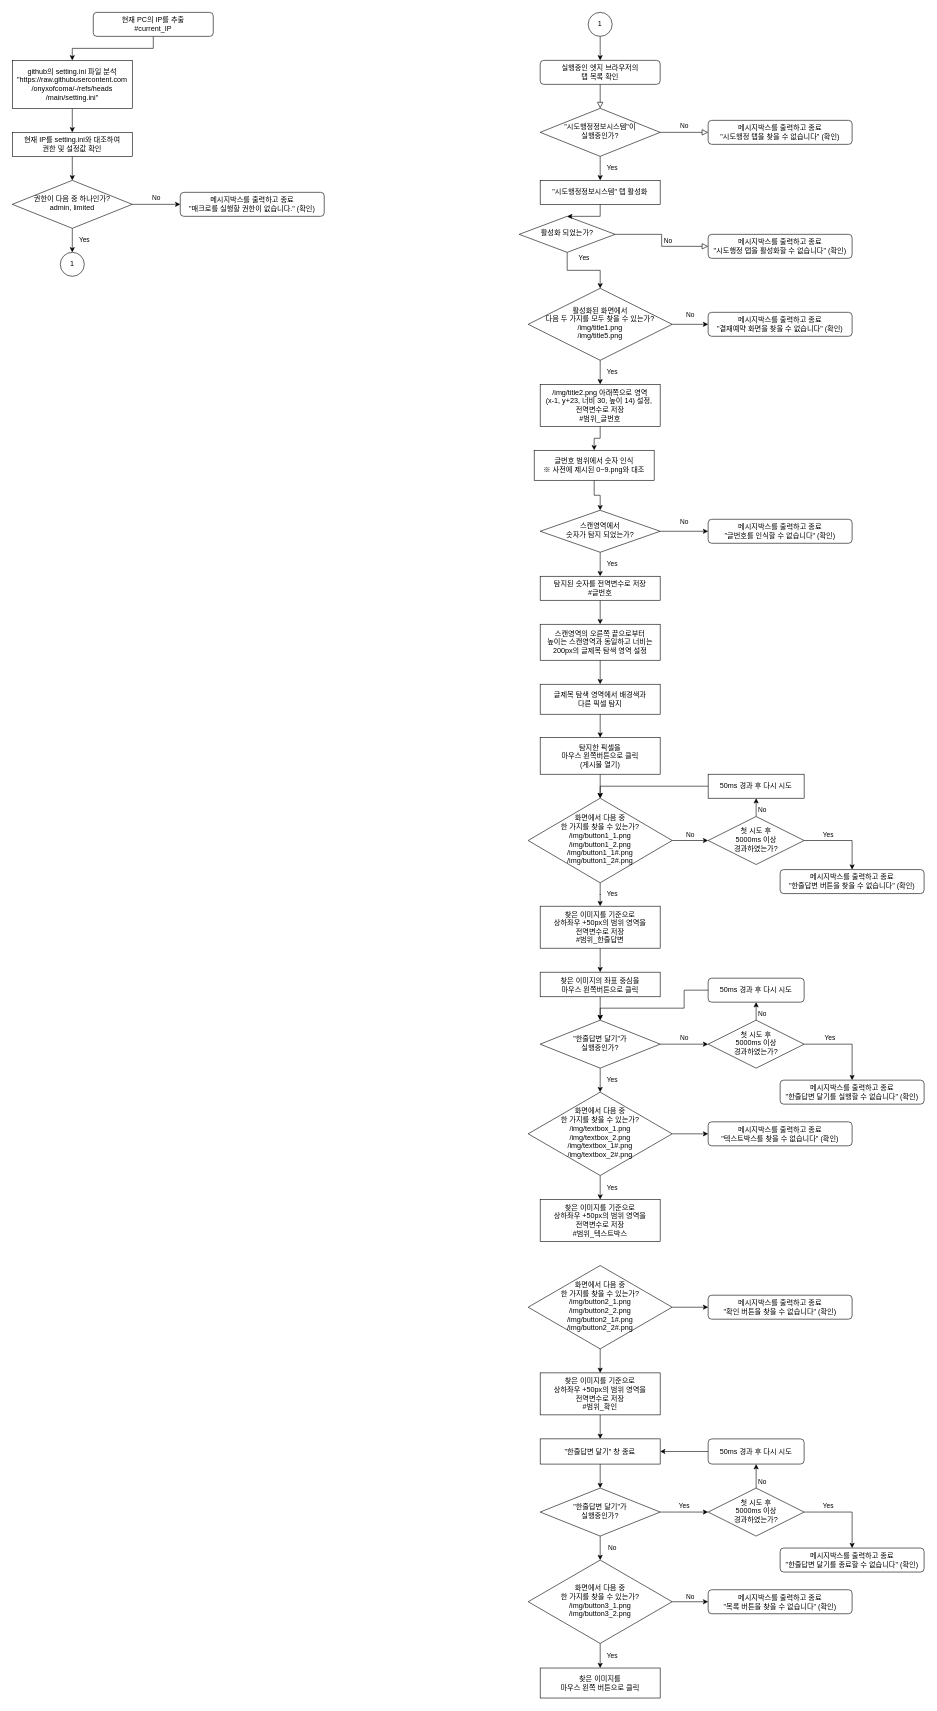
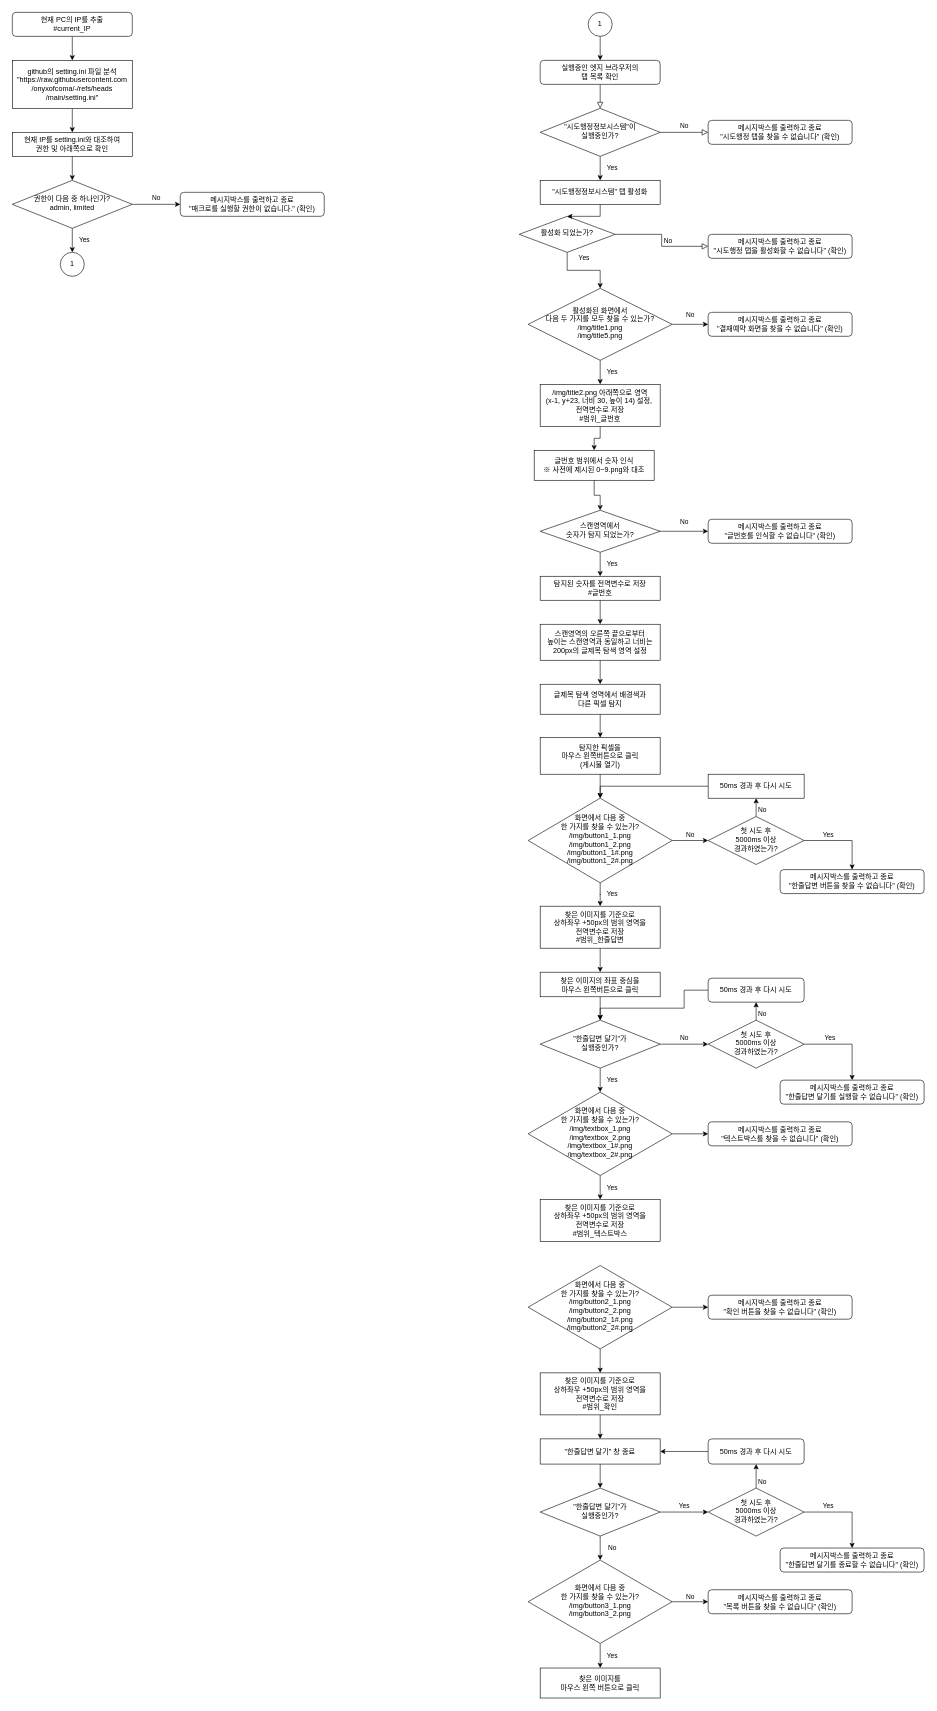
node "현재 PC의 IP를 추출 #current_IP": moved (153, 24) -> (72, 24)
node "현재 IP를 setting.ini와 대조하여 권한 및 설정값 확인": label "현재 IP를 setting.ini와 대조하여 권한 및 설정값 확인" -> "현재 IP를 setting.ini와 대조하여 권한 및 아래쪽으로 확인"
